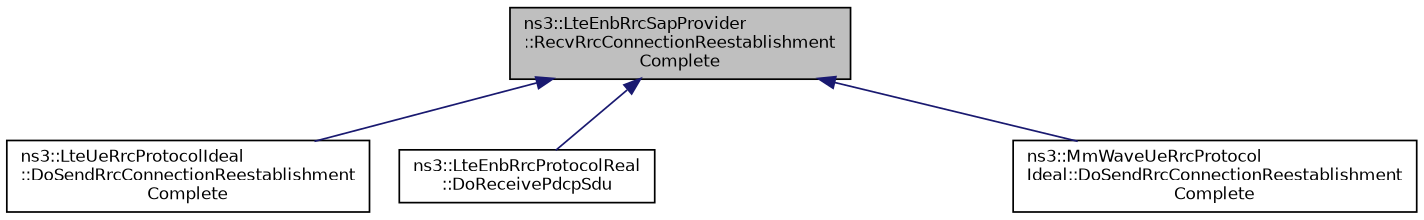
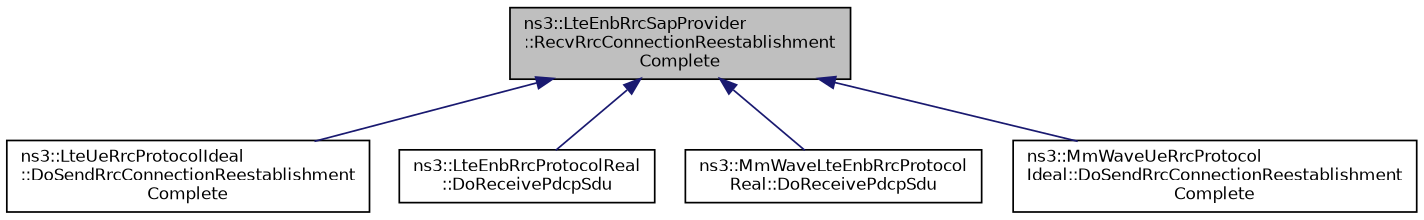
node "ns3::MmWaveLteEnbRrcProtocol Real::DoReceivePdcpSdu": added
